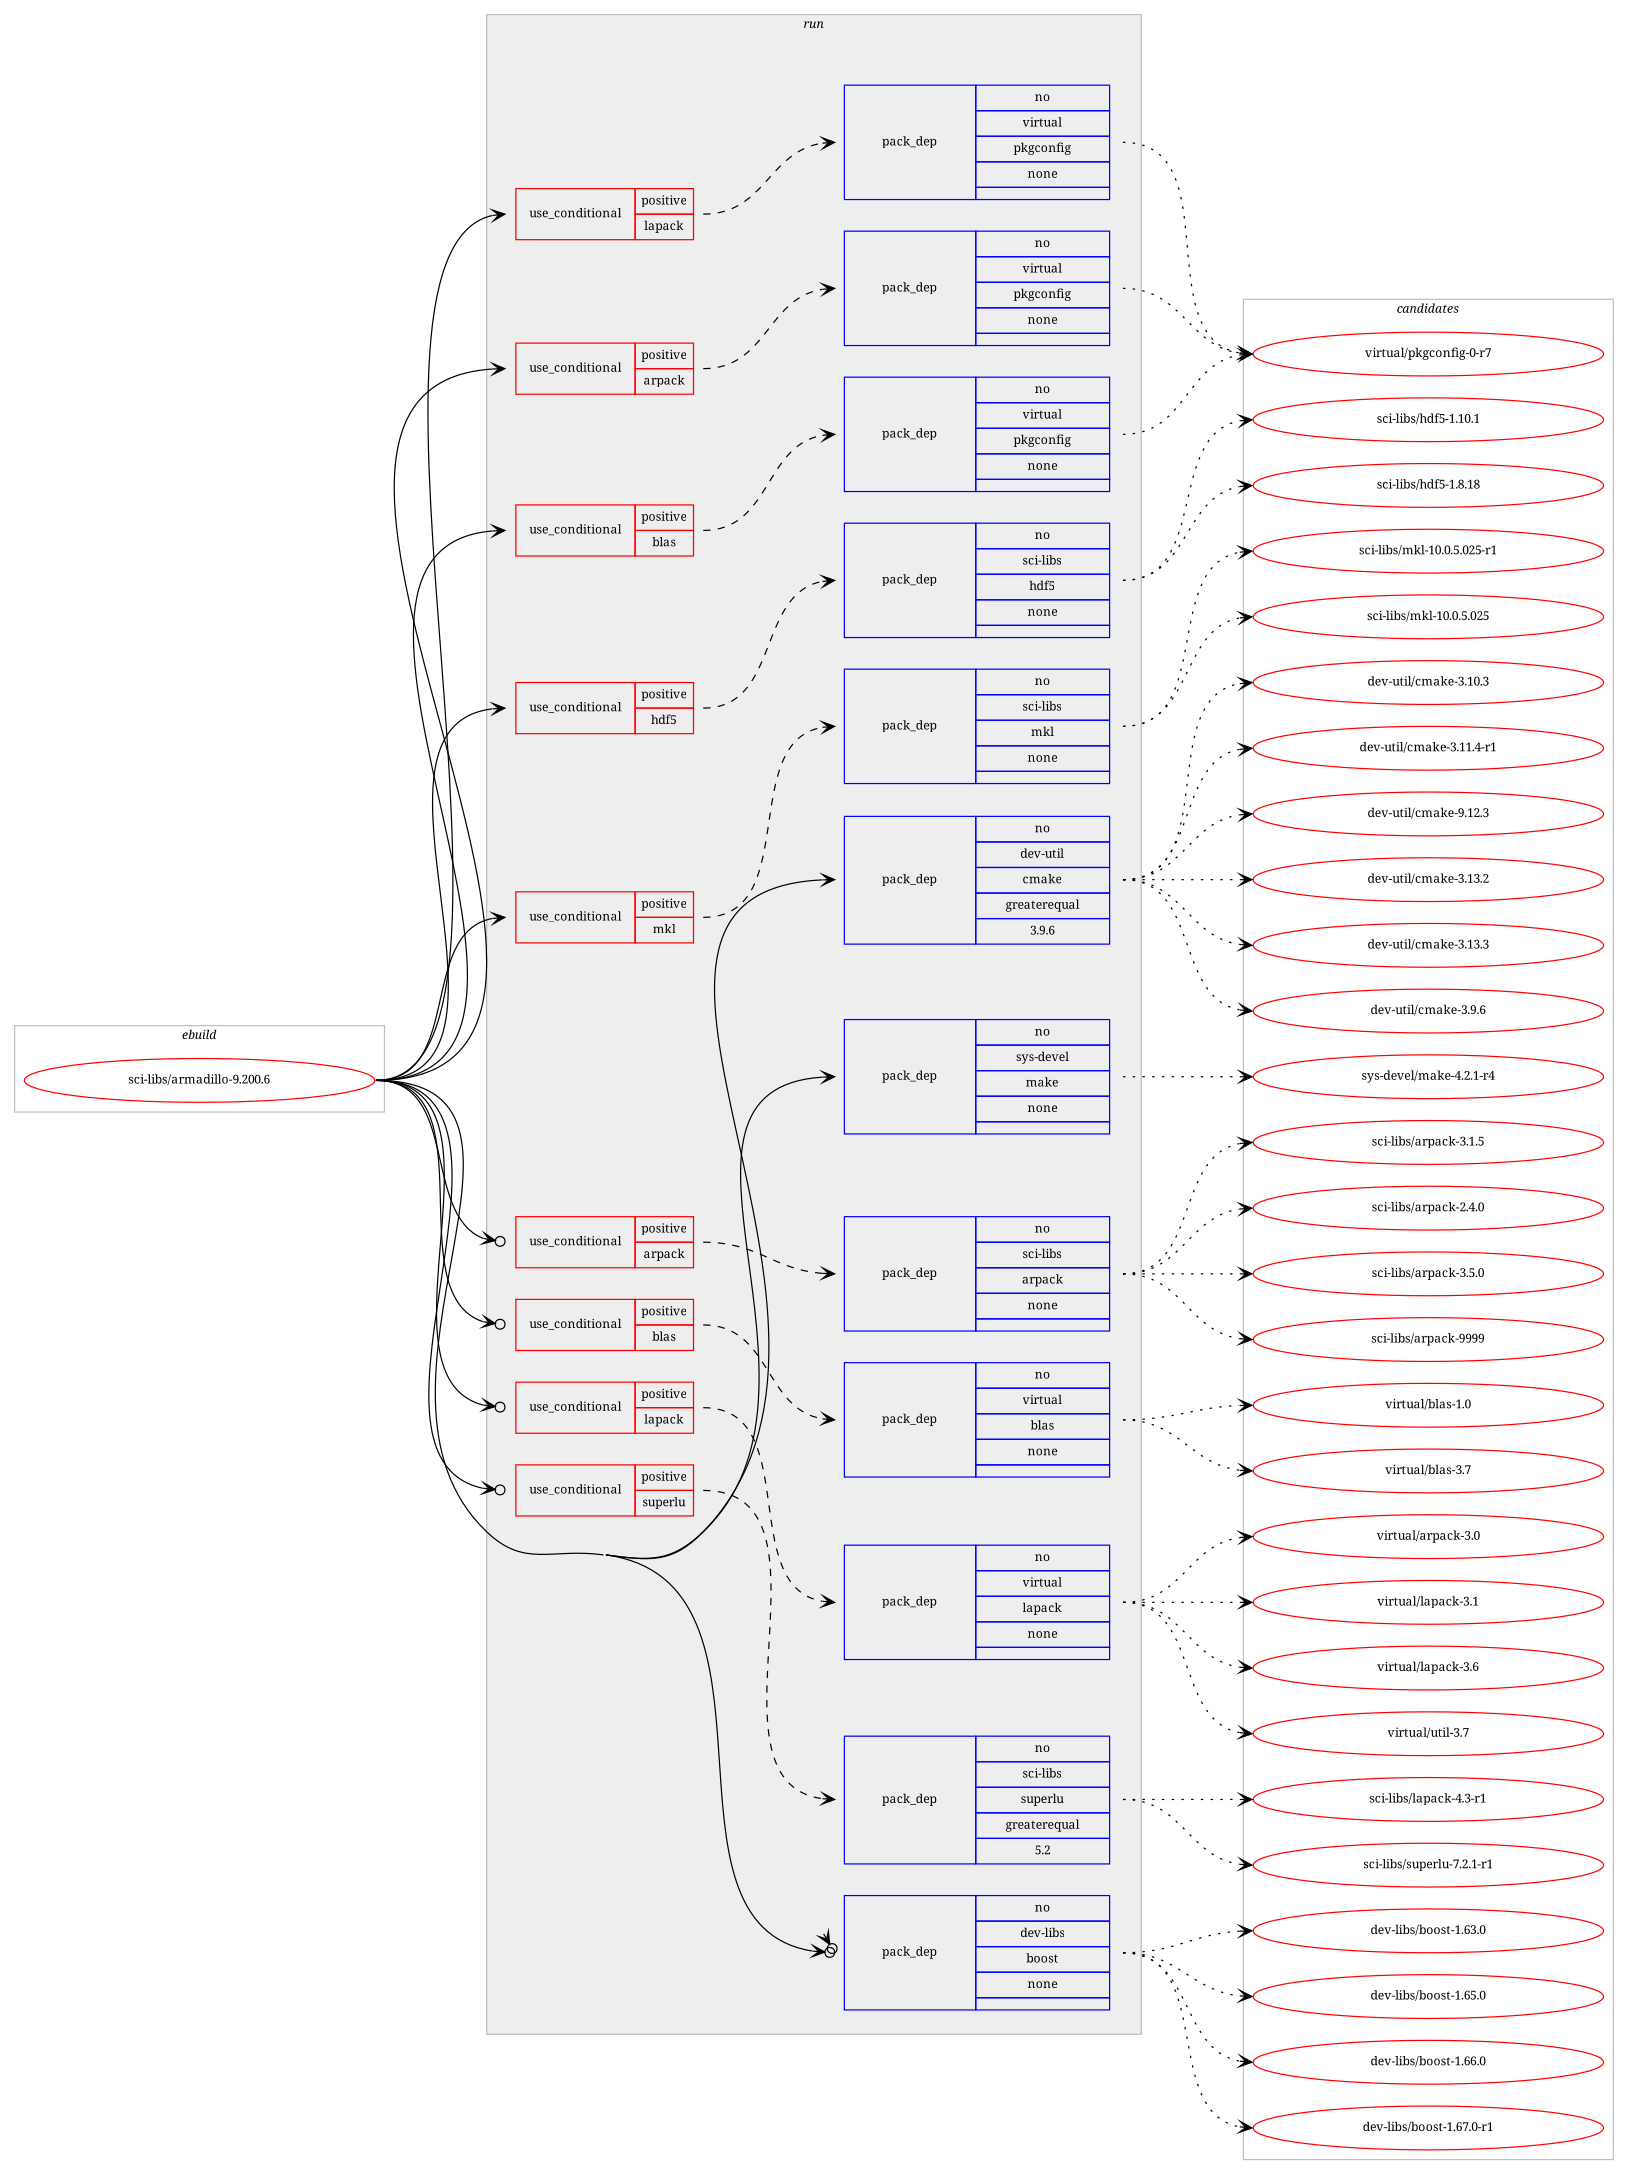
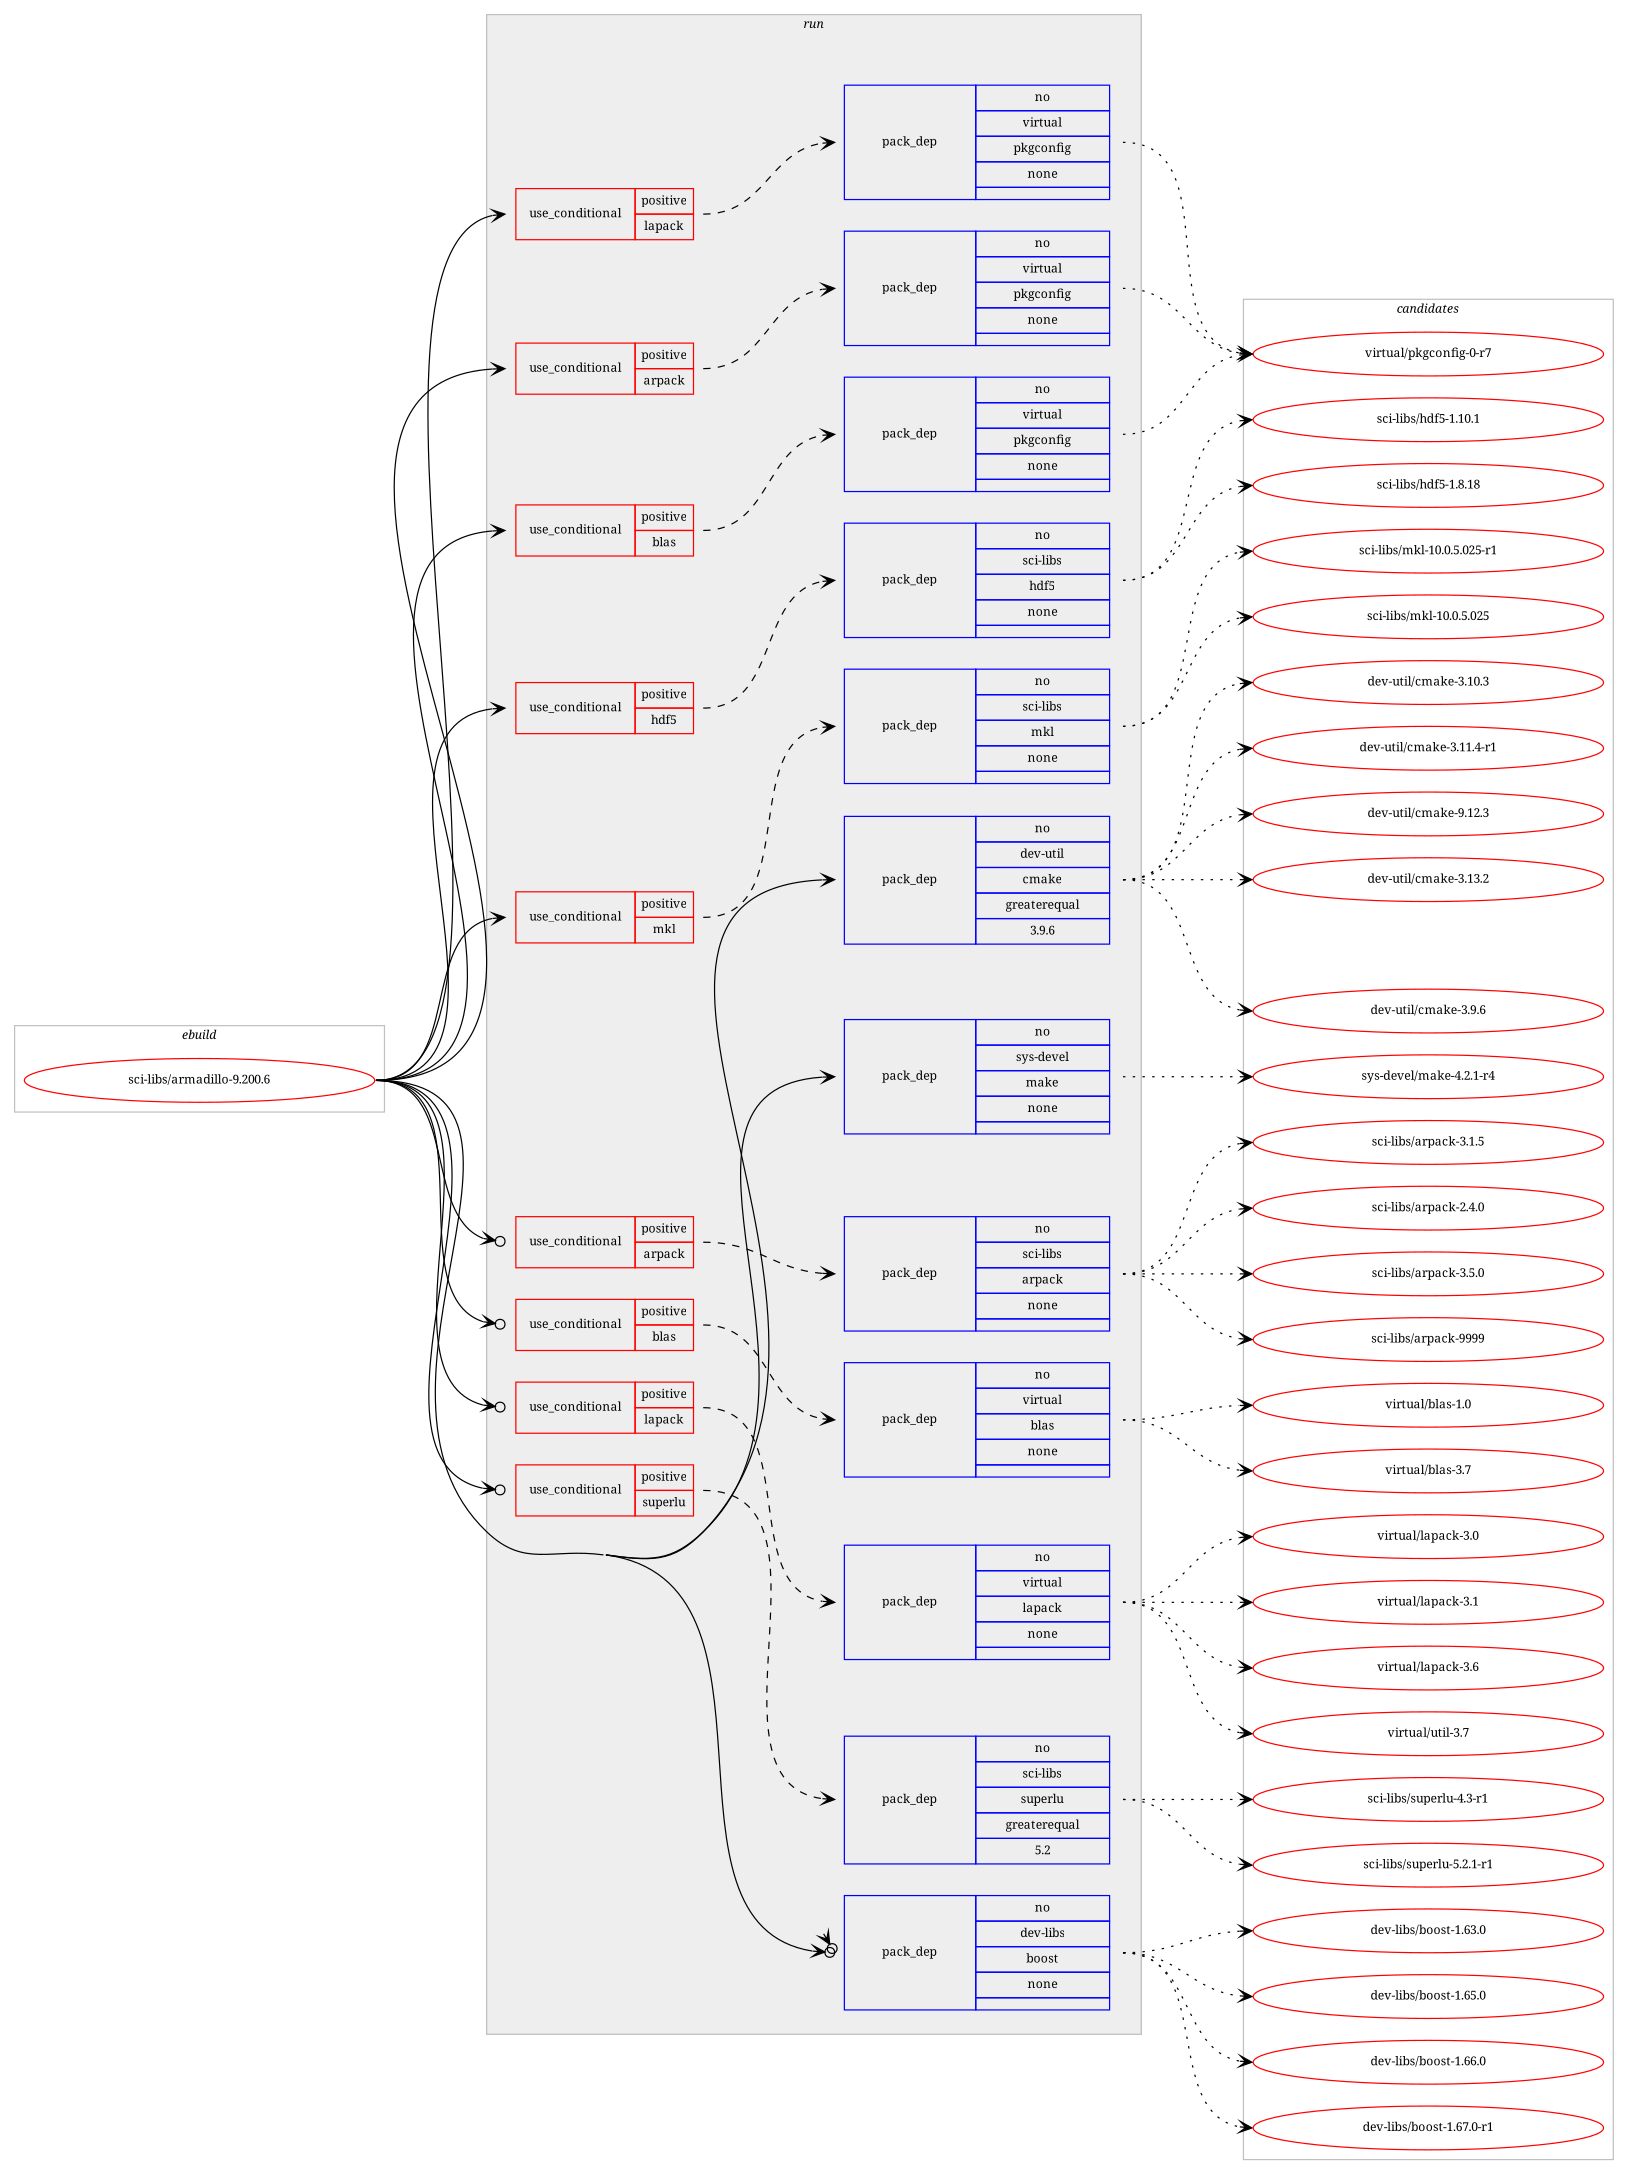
node "dev-util/cmake-3.13.3": removed
node "virtual/arpack-3.0": label "virtual/arpack-3.0" -> "virtual/lapack-3.0"
node "sci-libs/lapack-4.3-r1": label "sci-libs/lapack-4.3-r1" -> "sci-libs/superlu-4.3-r1"
node "sci-libs/superlu-7.2.1-r1": label "sci-libs/superlu-7.2.1-r1" -> "sci-libs/superlu-5.2.1-r1"
